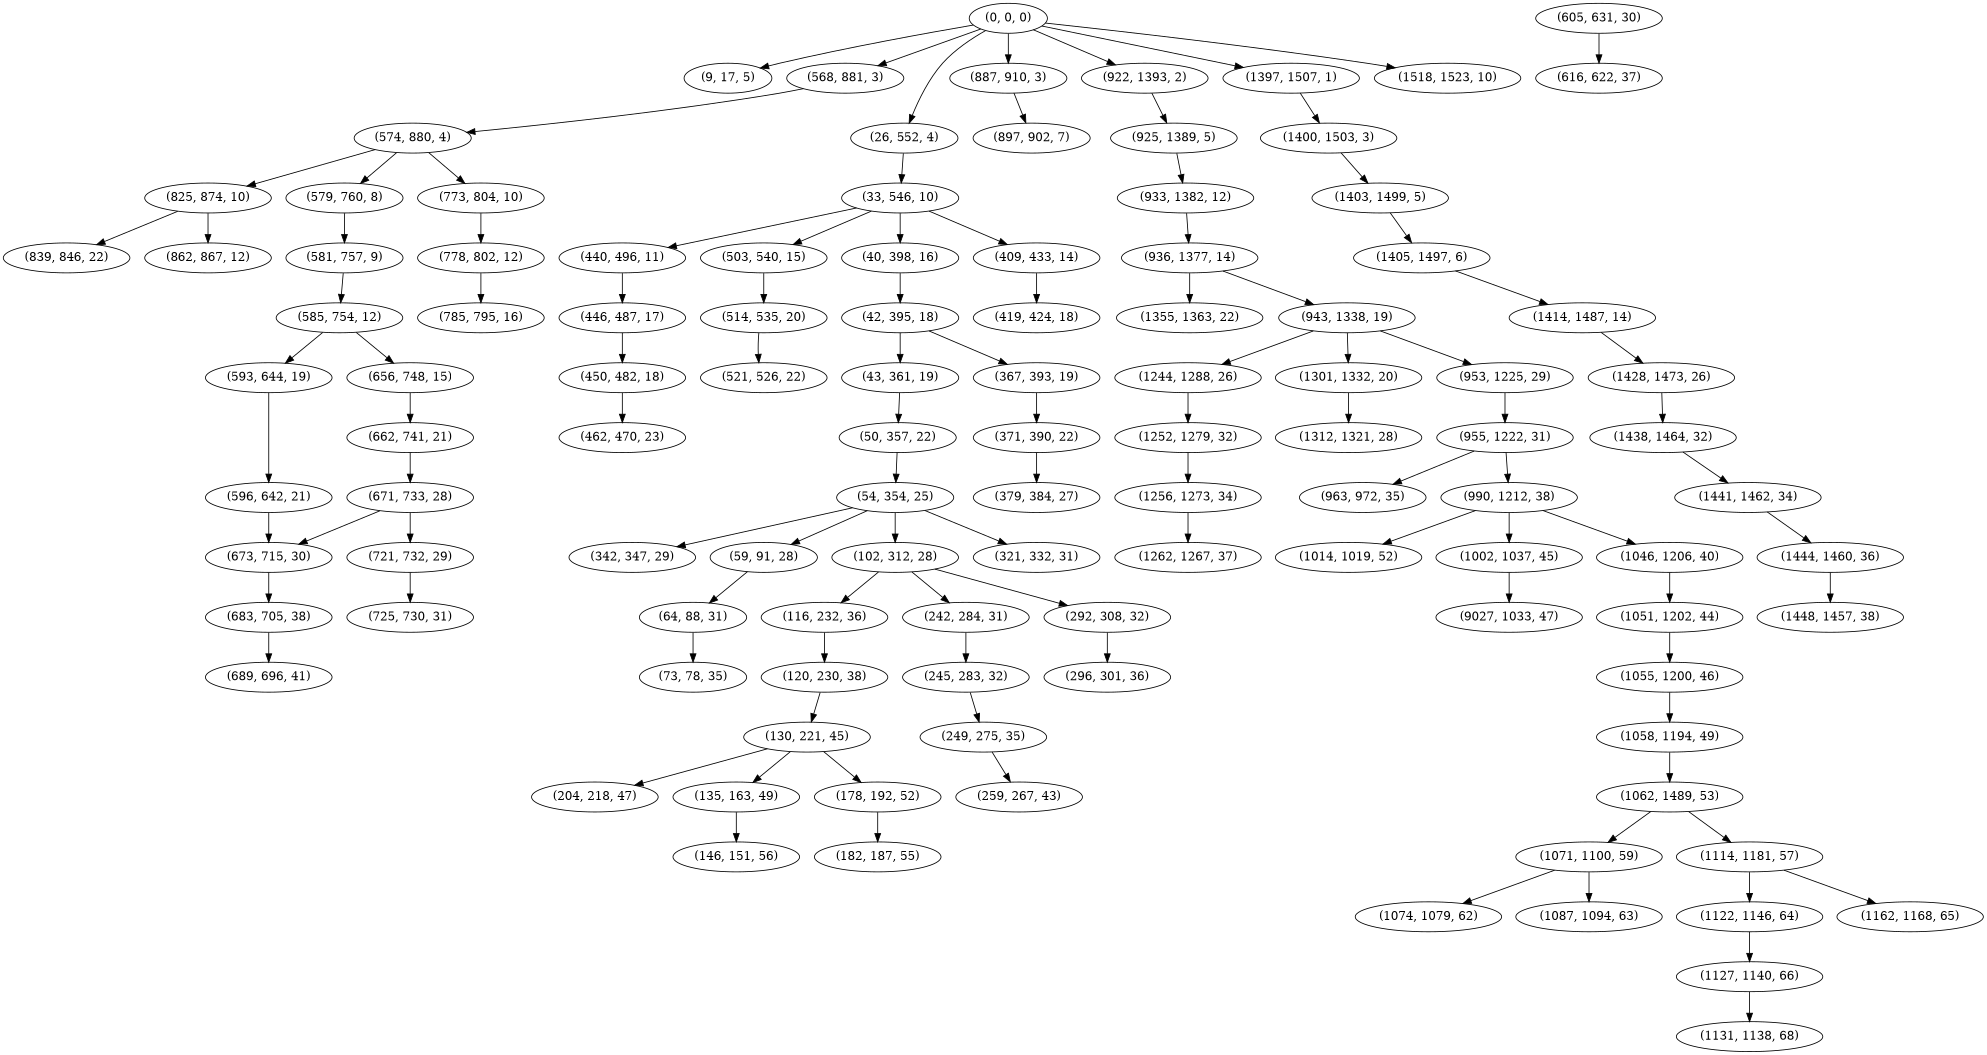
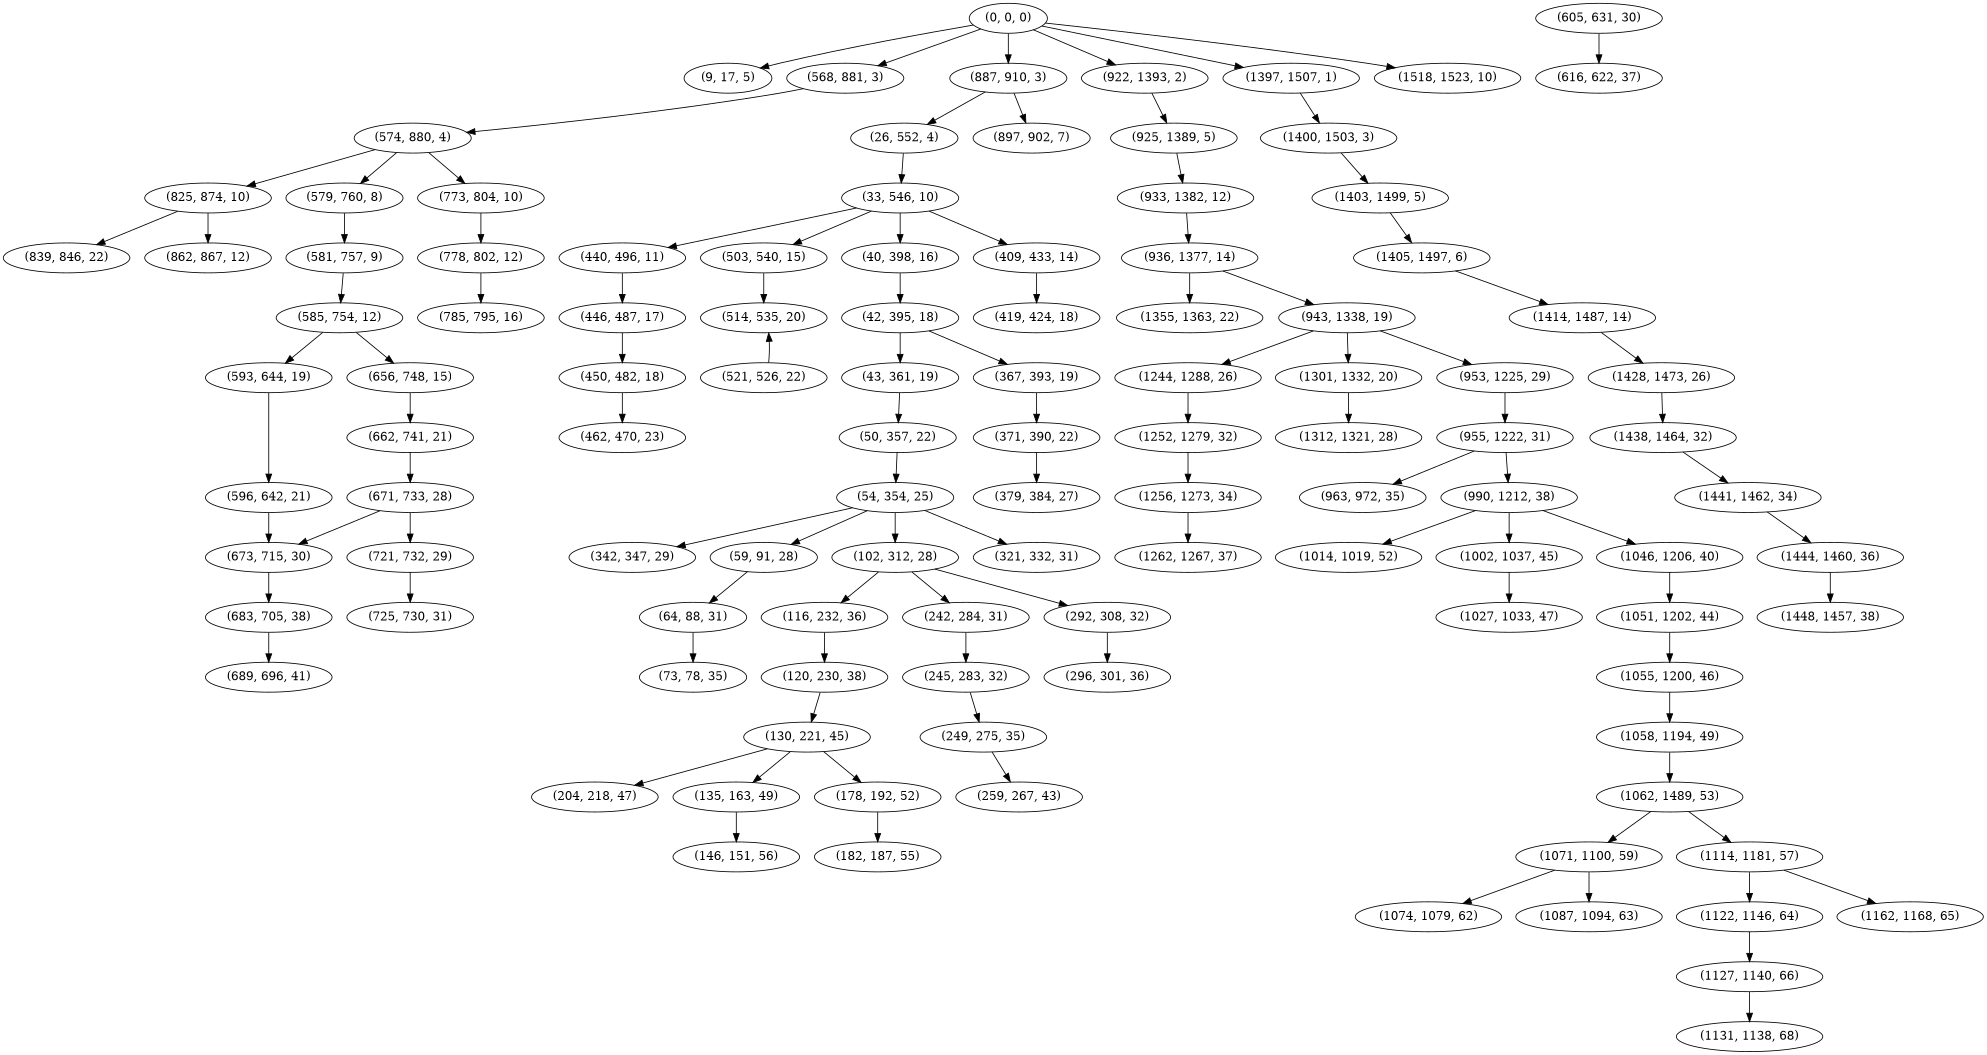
edge "(0, 0, 0)" -> "(26, 552, 4)": now "(887, 910, 3)" -> "(26, 552, 4)"
edge "(514, 535, 20)" -> "(521, 526, 22)": reversed
node "(9027, 1033, 47)": label "(9027, 1033, 47)" -> "(1027, 1033, 47)"
